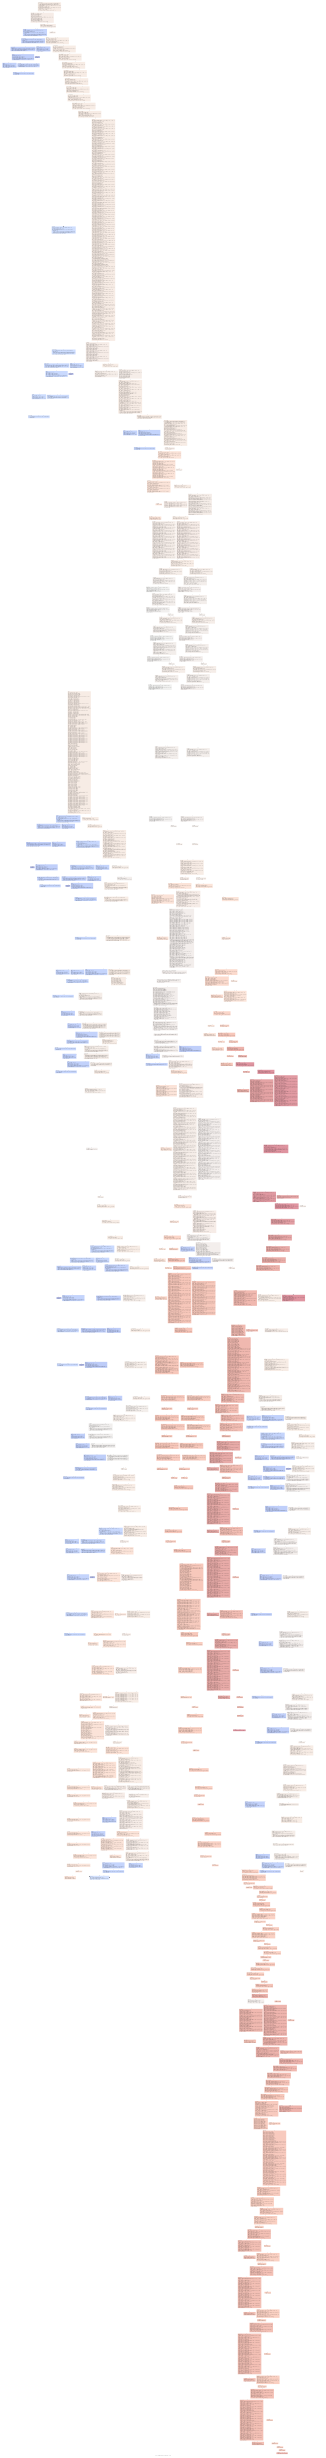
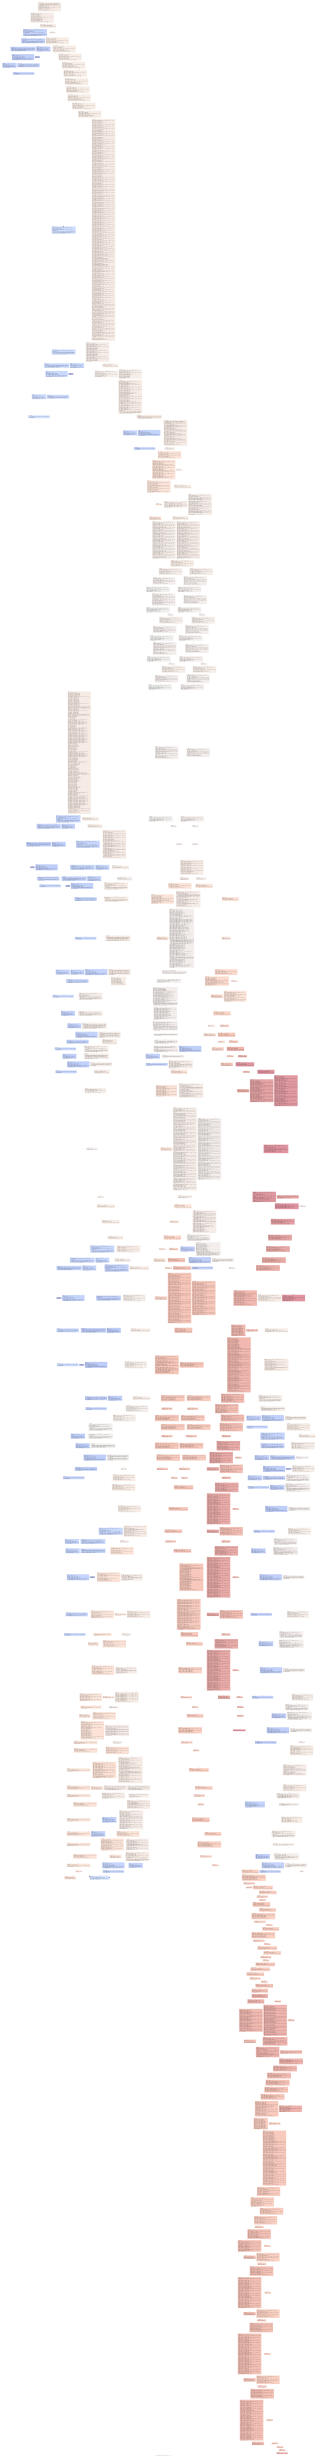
node "while.body:": fillcolor #e3d9d370 -> #d6524470
